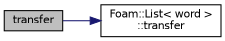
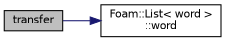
node "Foam::List< word > ::transfer": label "Foam::List< word > ::transfer" -> "Foam::List< word > ::word"
